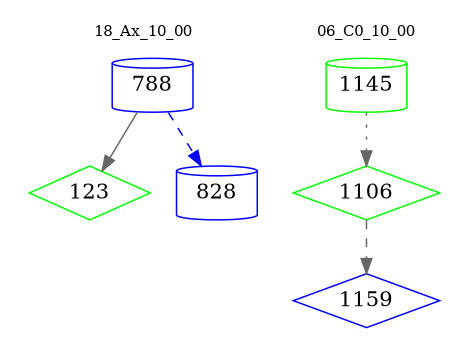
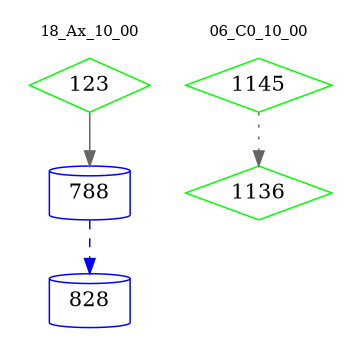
node "1145": shape cylinder -> diamond
edge "788" -> "123": reversed
node "1106": label "1106" -> "1136"
node "1159": removed
